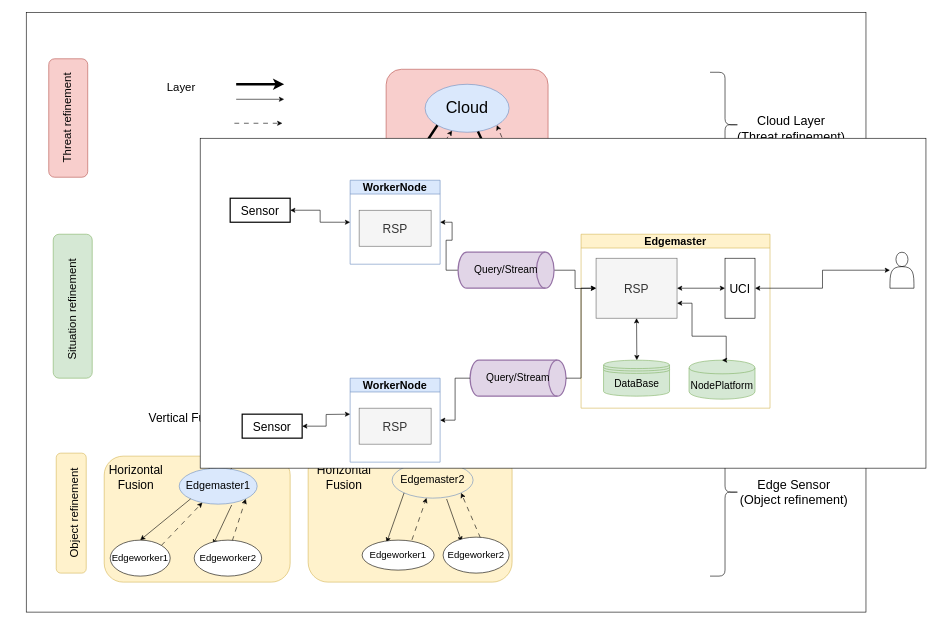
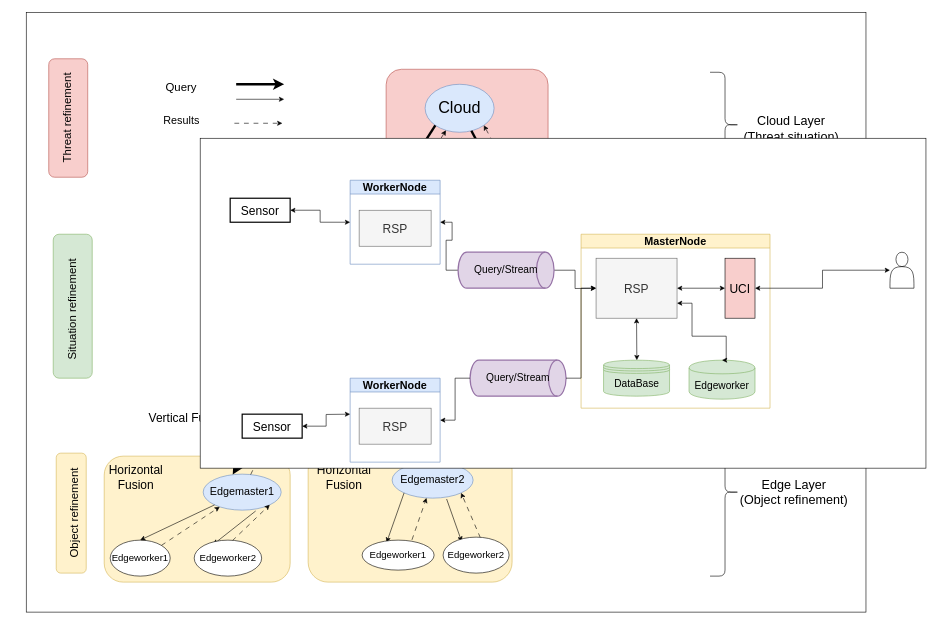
node "Layer": label "Layer" -> "Query"
node "Cloud": size 84x48 -> 69x48
node "Results": added
node "Cloud Layer (Threat refinement)": label "Cloud Layer (Threat refinement)" -> "Cloud Layer (Threat situation)"
node "Edgemaster": label "Edgemaster" -> "MasterNode"
node "UCI": fillcolor #ffffff -> #f8cecc
node "NodePlatform": label "NodePlatform" -> "Edgeworker"
node "Edgemaster2": fillcolor #fff2cc -> #dae8fc
node "Edgemaster1": moved (218, 486) -> (242, 492)
node "Edge Sensor(Object refinement)": label "Edge Sensor(Object refinement)" -> "Edge Layer(Object refinement)"
